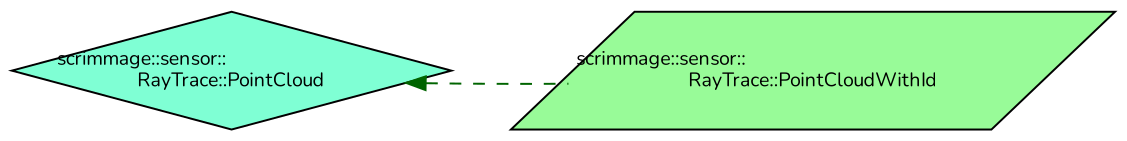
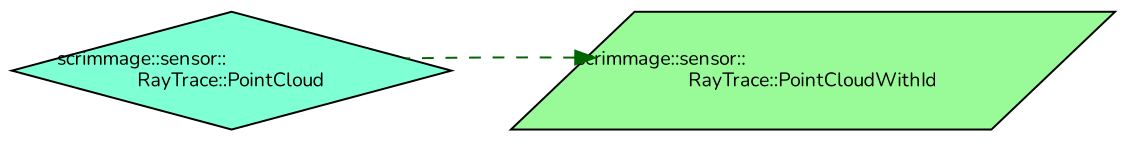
edge "scrimmage::sensor:: RayTrace::PointCloudWithId" -> "scrimmage::sensor:: RayTrace::PointCloud": reversed
